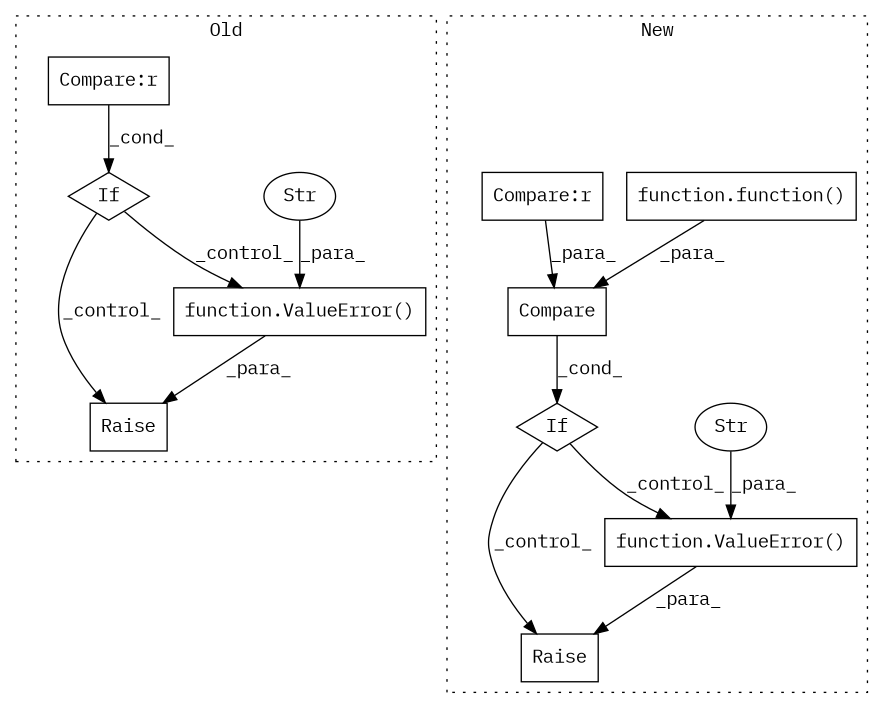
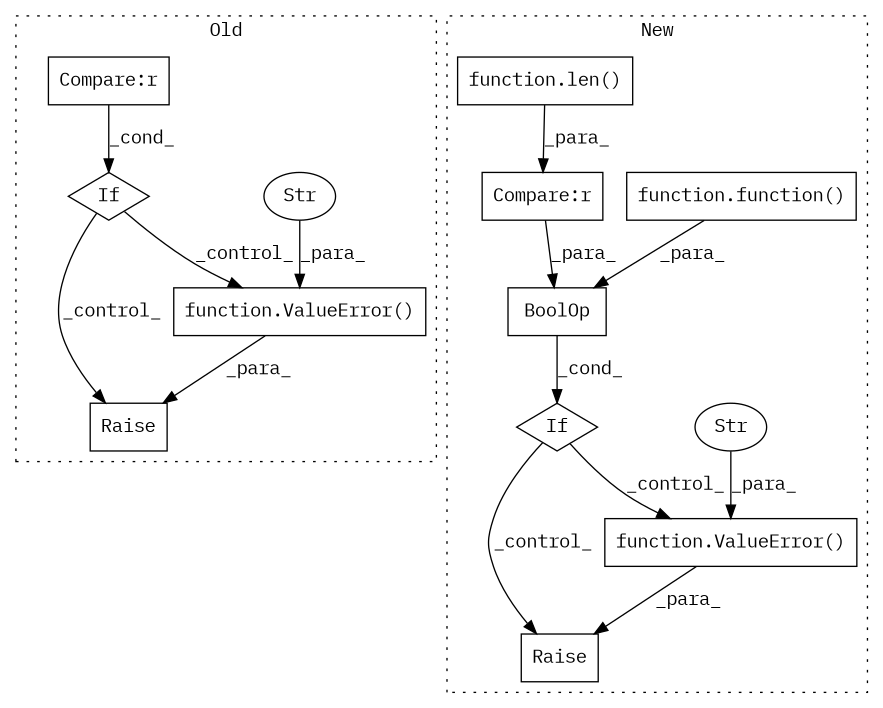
node "function.len()": added
node "Compare": label "Compare" -> "BoolOp"
